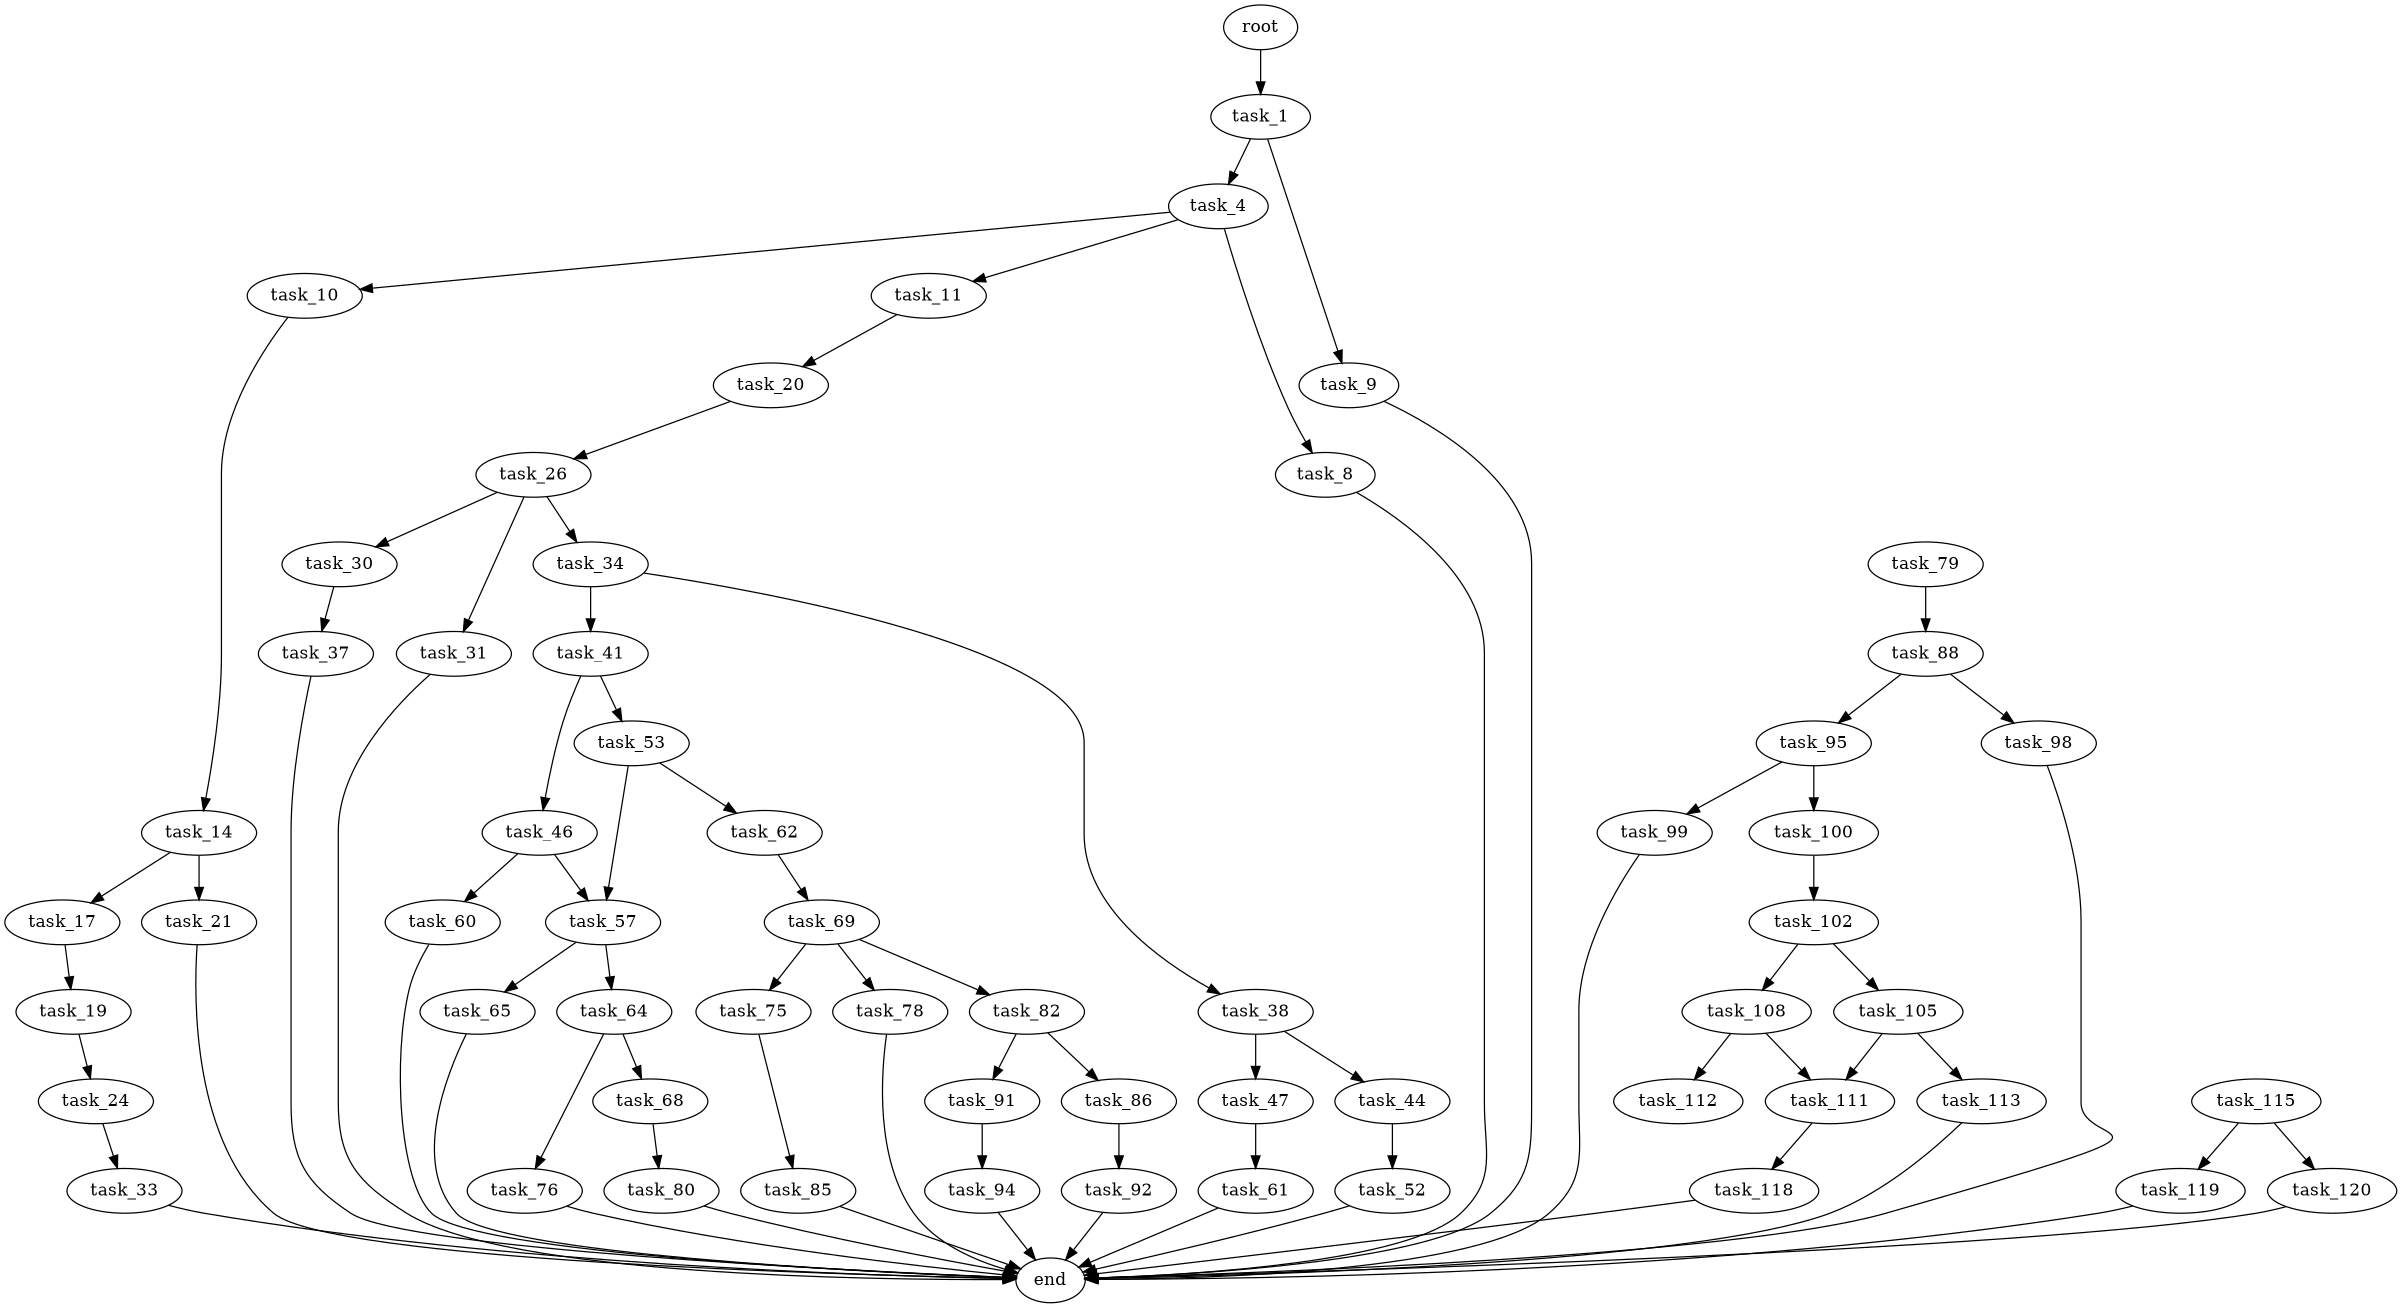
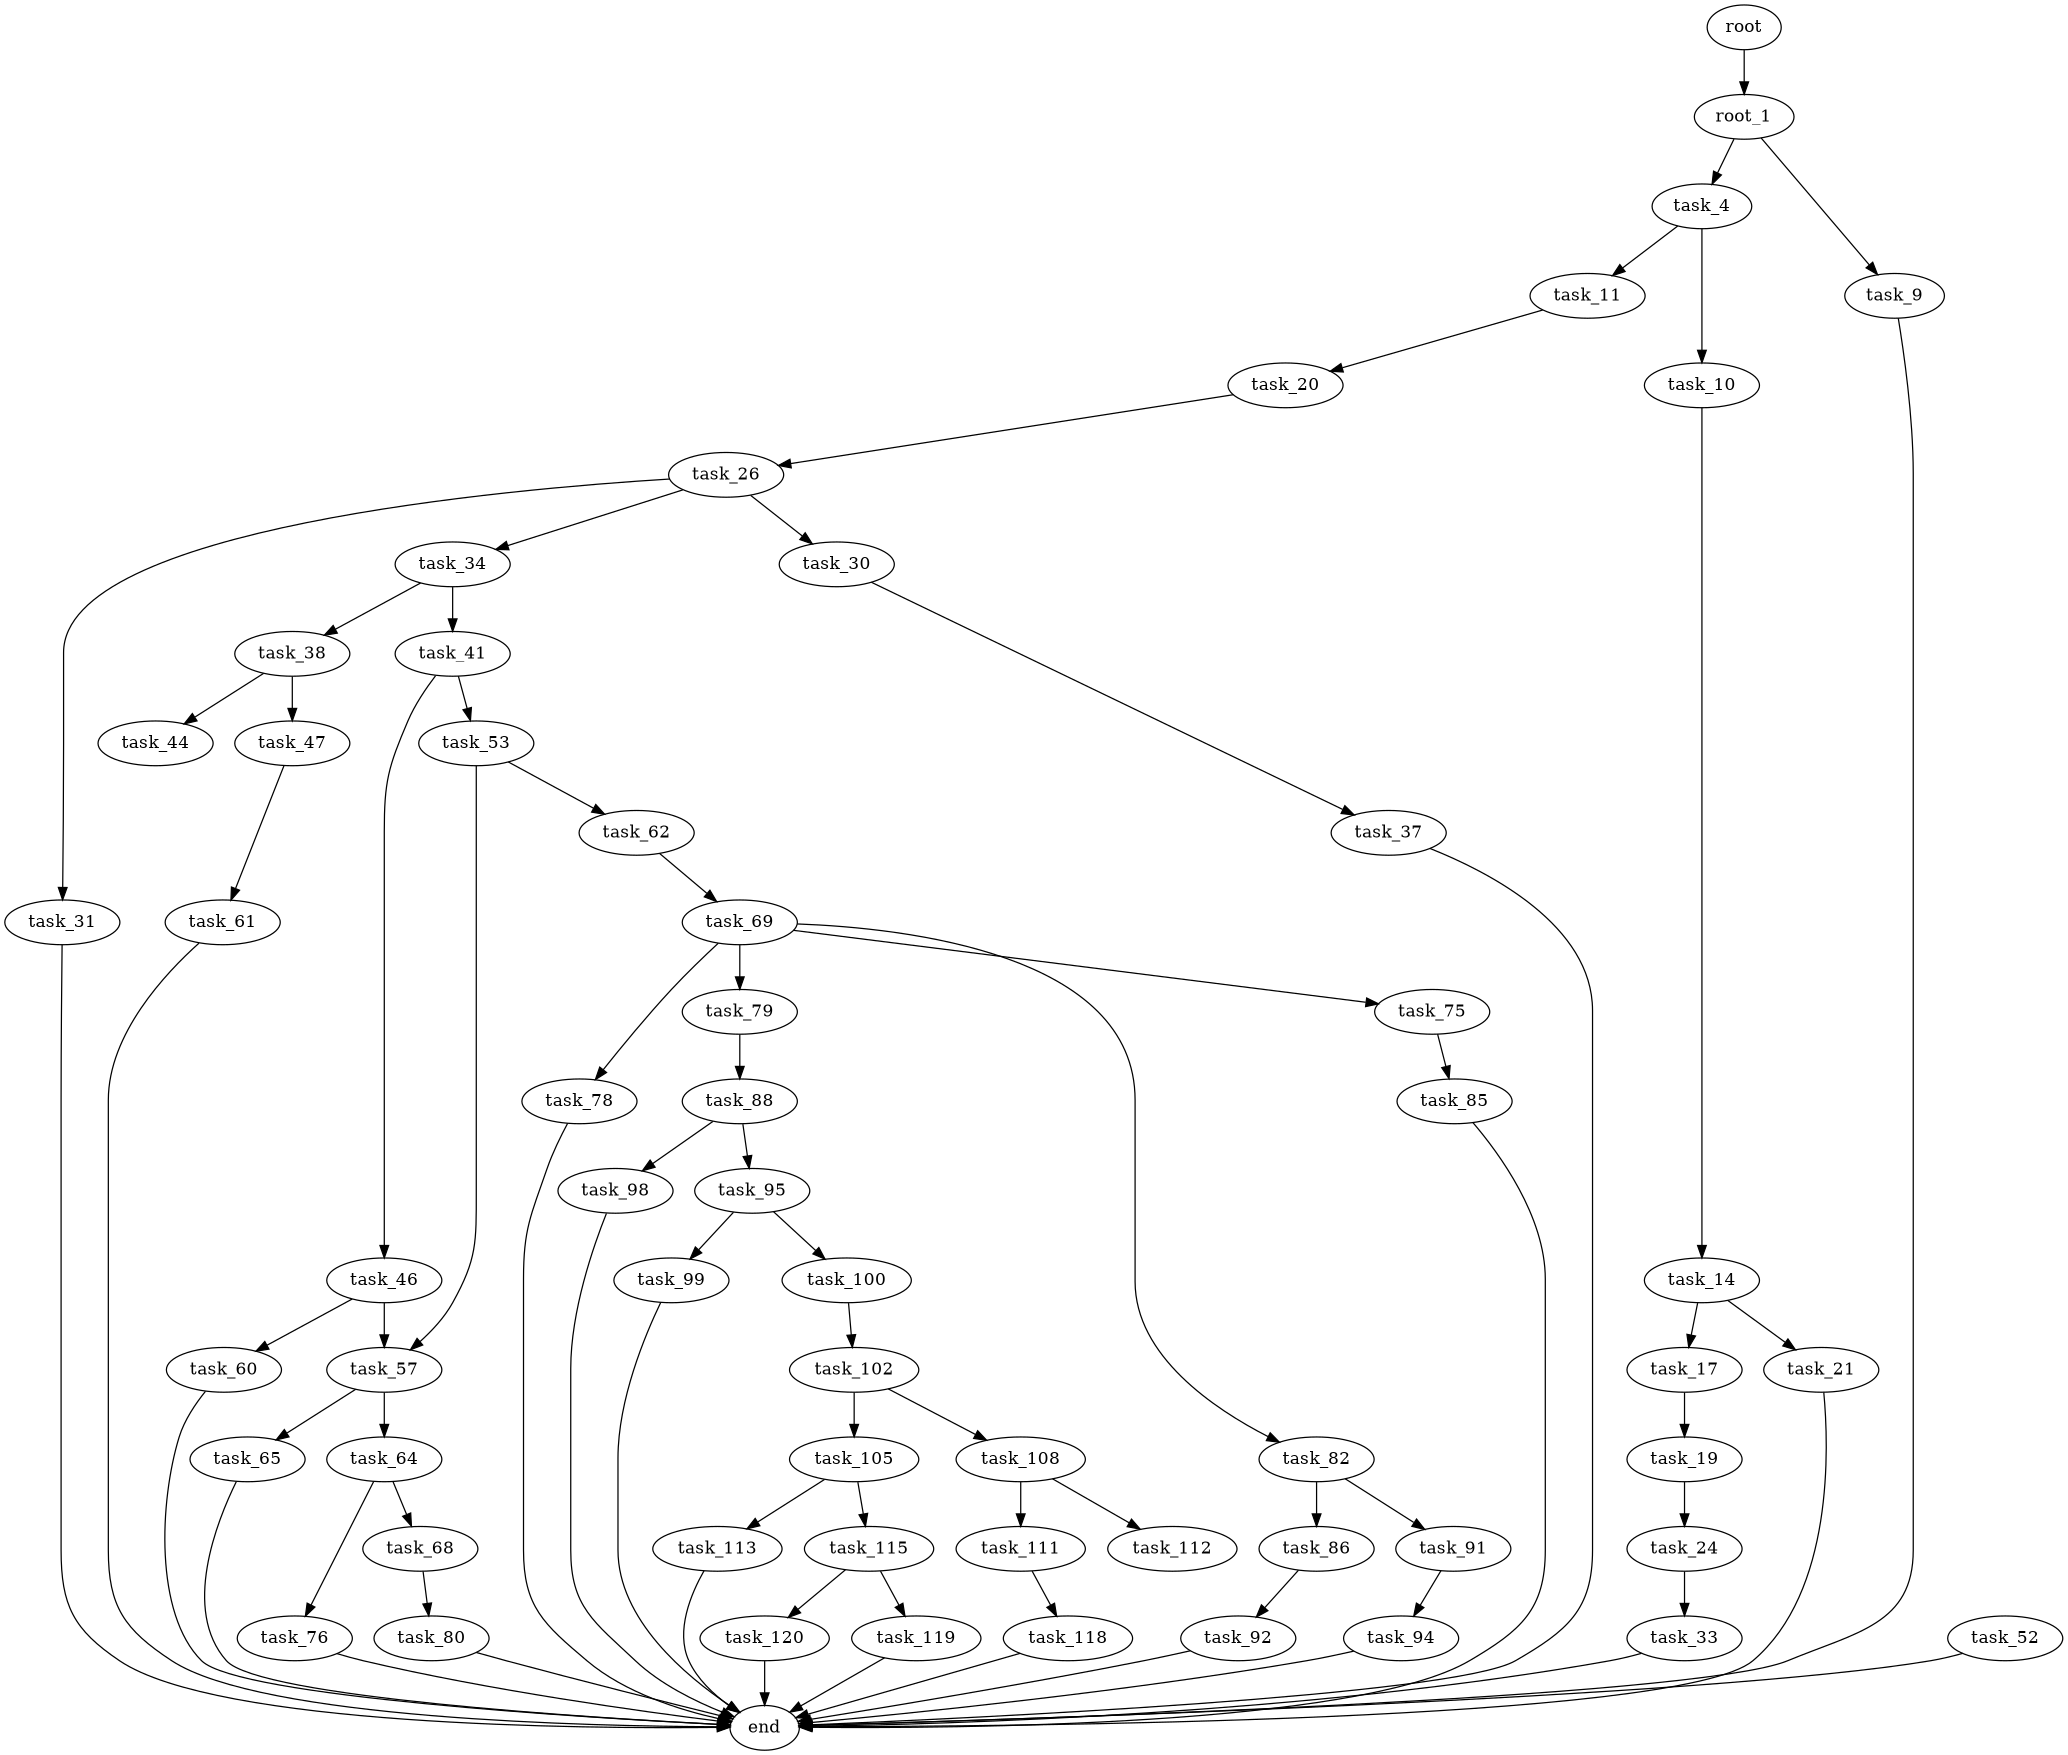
node "task_1": label "task_1" -> "root_1"
node "task_8": removed
edge "task_69" -> "task_79": added
edge "task_105" -> "task_111": now "task_105" -> "task_115"
edge "task_44" -> "task_52": removed
